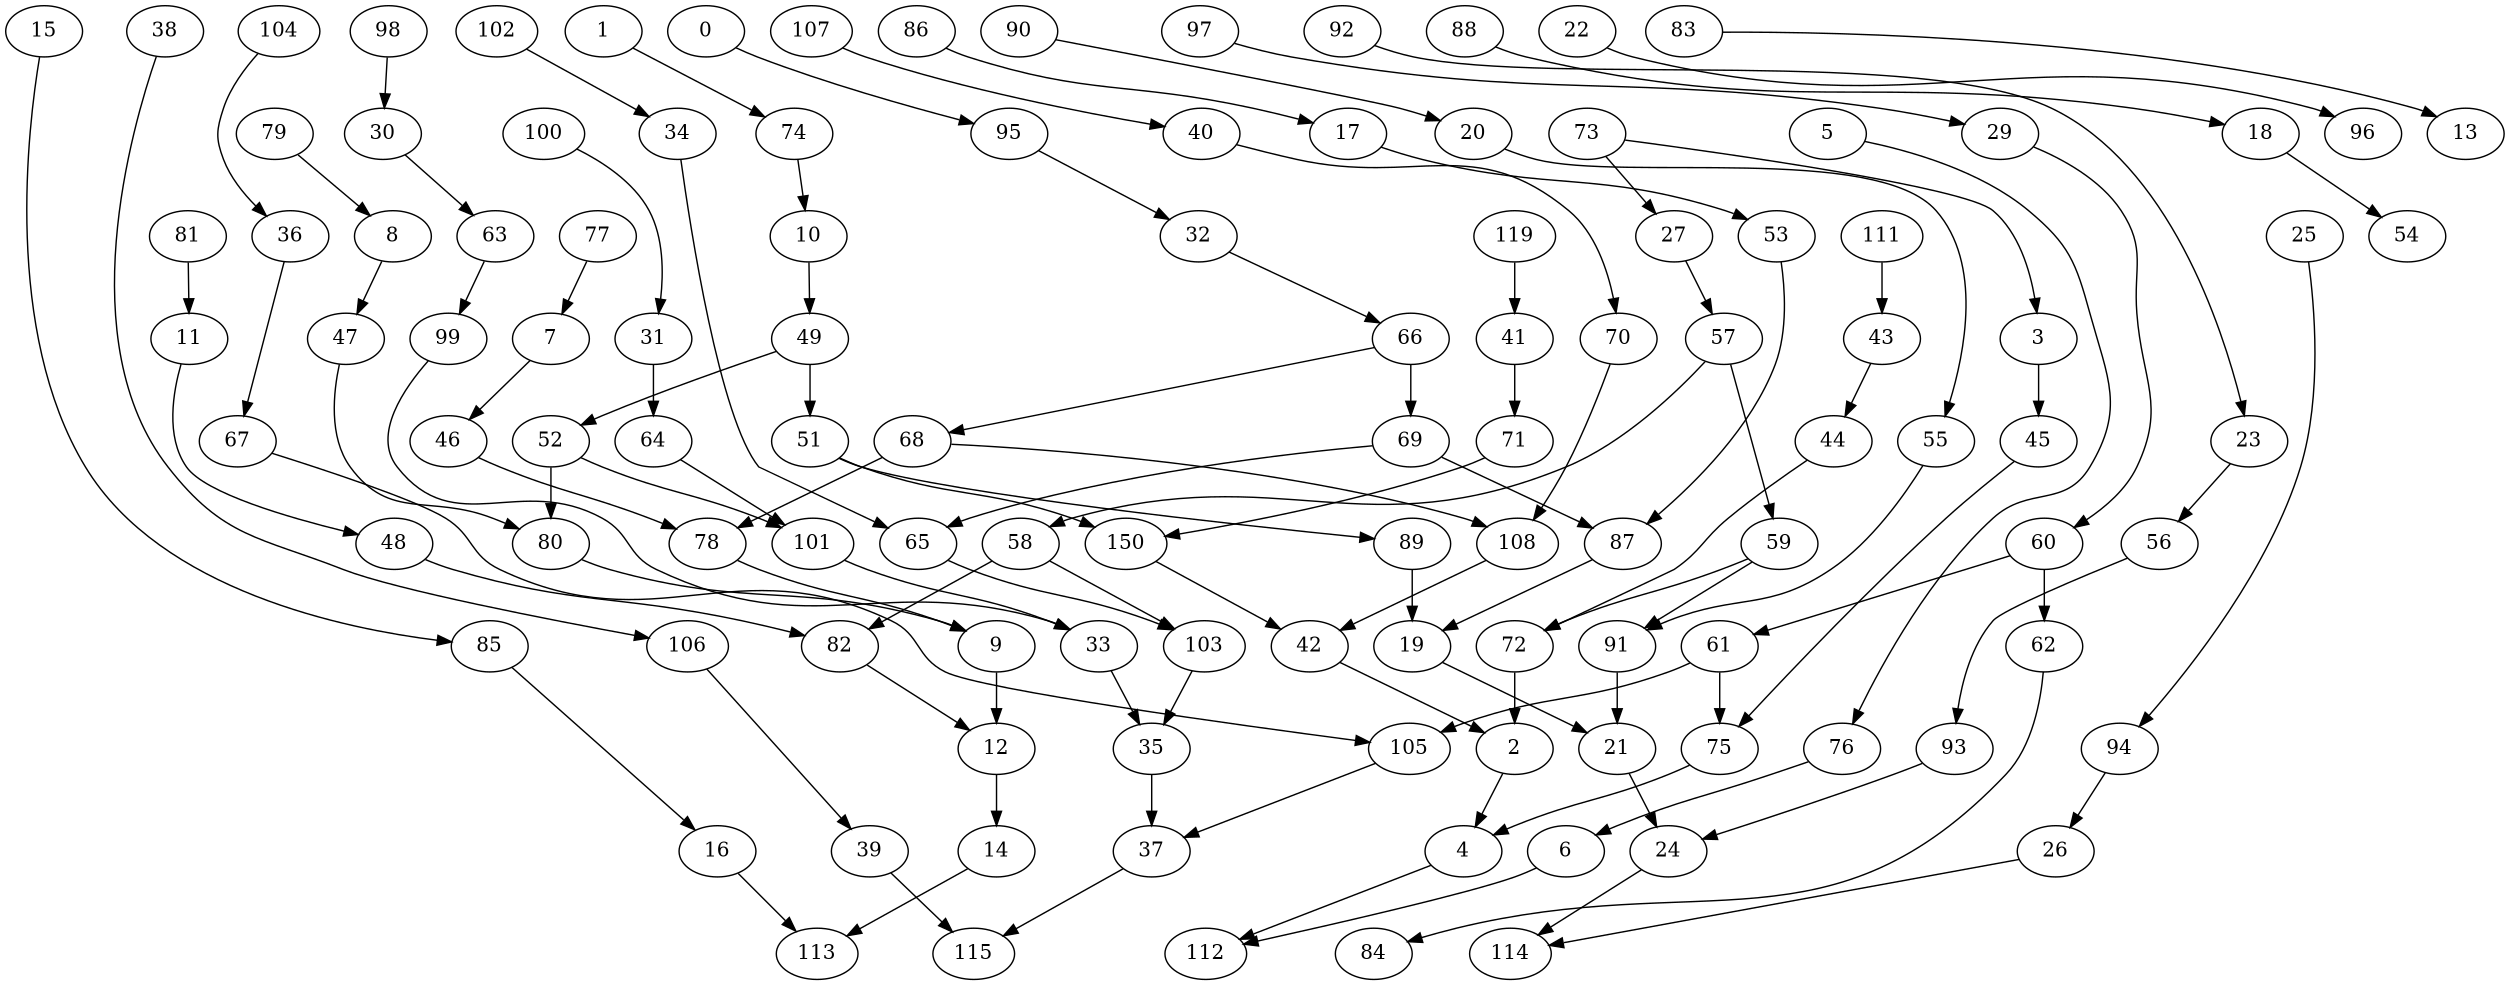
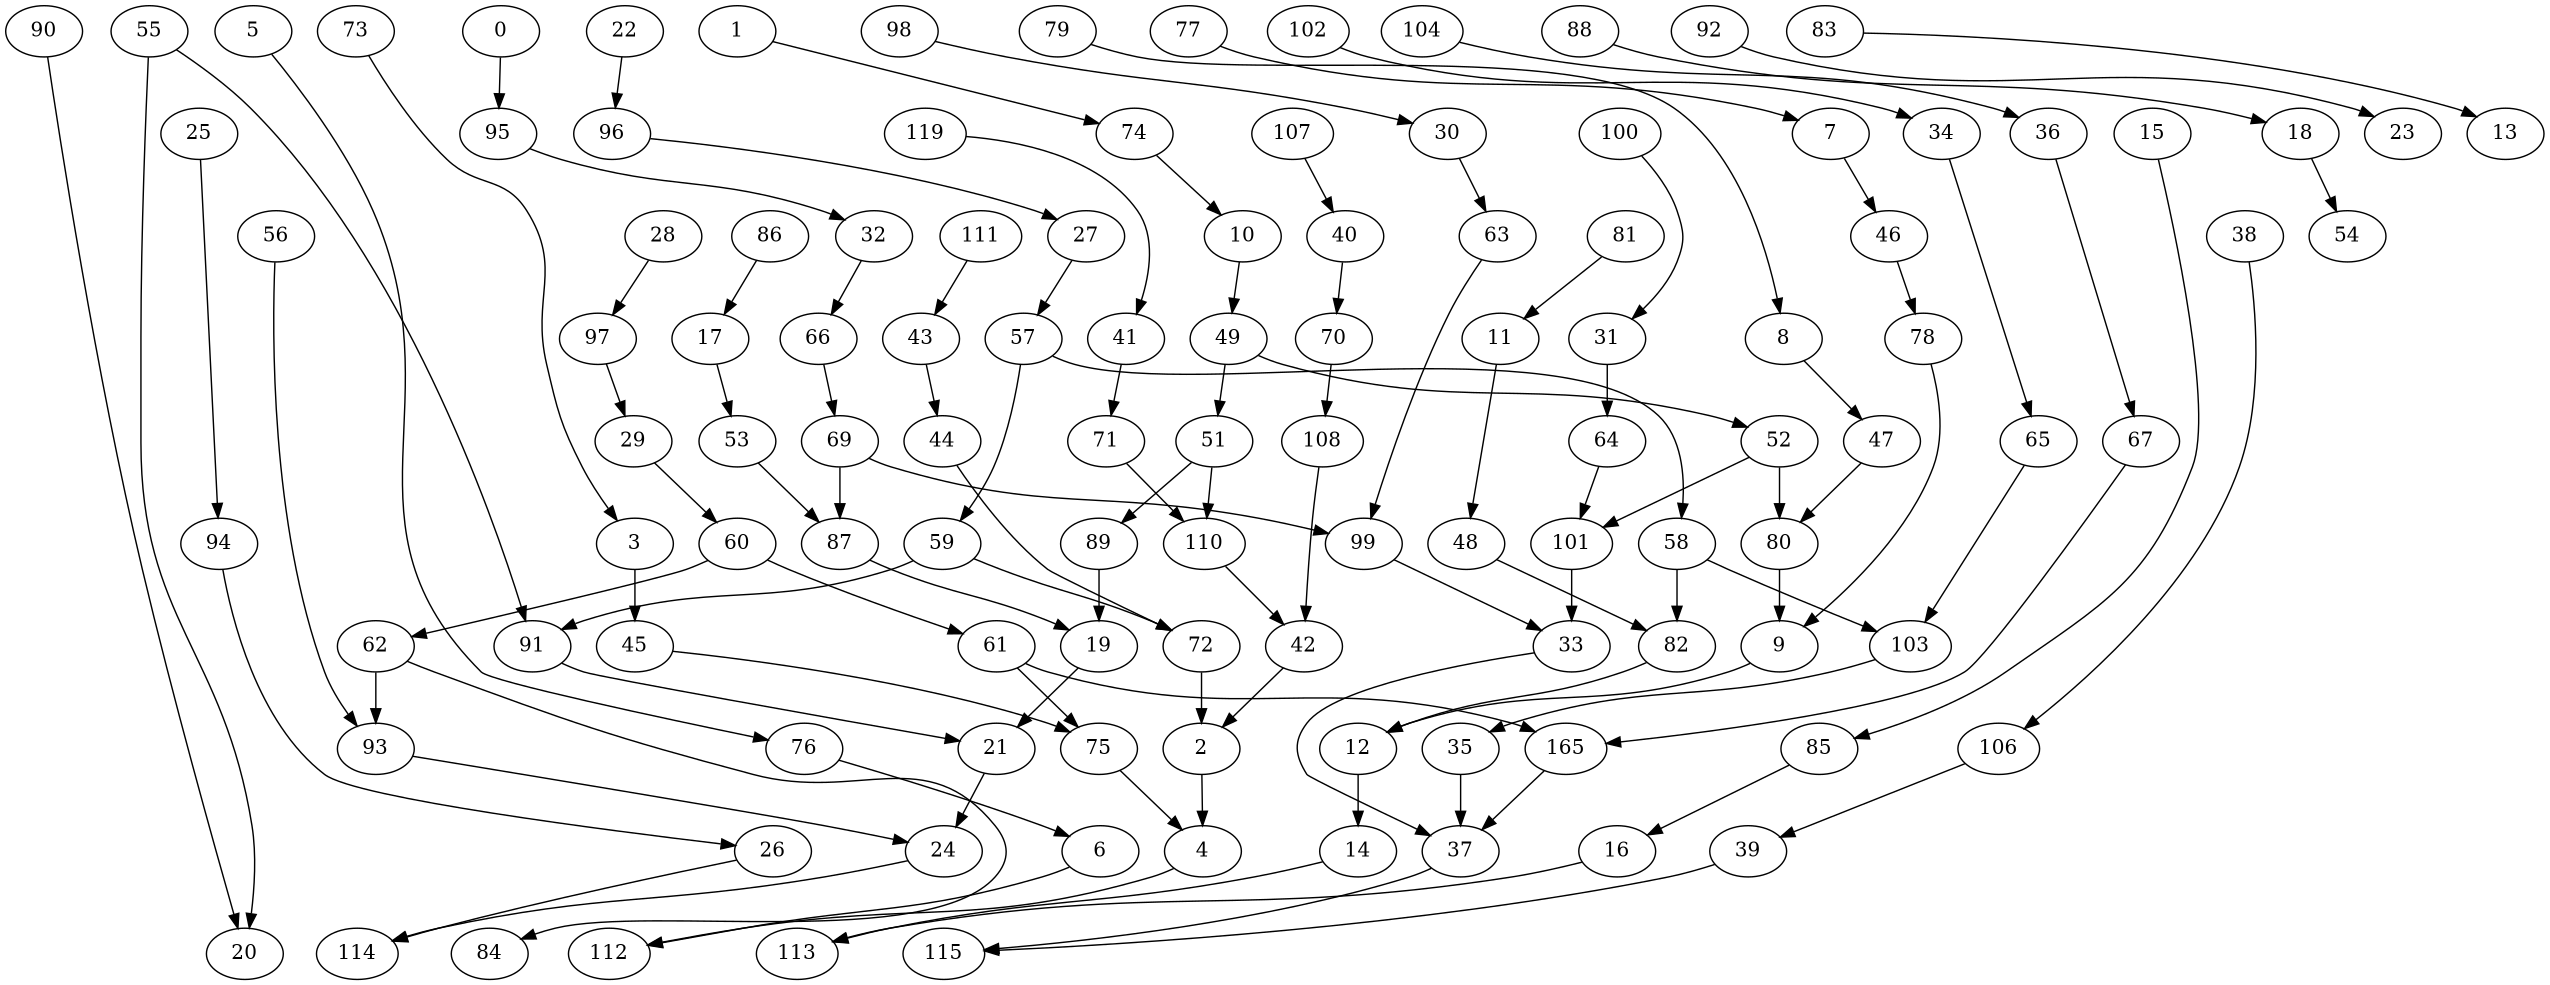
edge "20" -> "55": reversed
edge "73" -> "27": now "96" -> "27"
node "28": added
node "68": removed
edge "69" -> "65": now "69" -> "99"
edge "23" -> "56": removed
node "150": label "150" -> "110"
edge "62" -> "93": added
edge "33" -> "35": now "33" -> "37"
node "105": label "105" -> "165"
